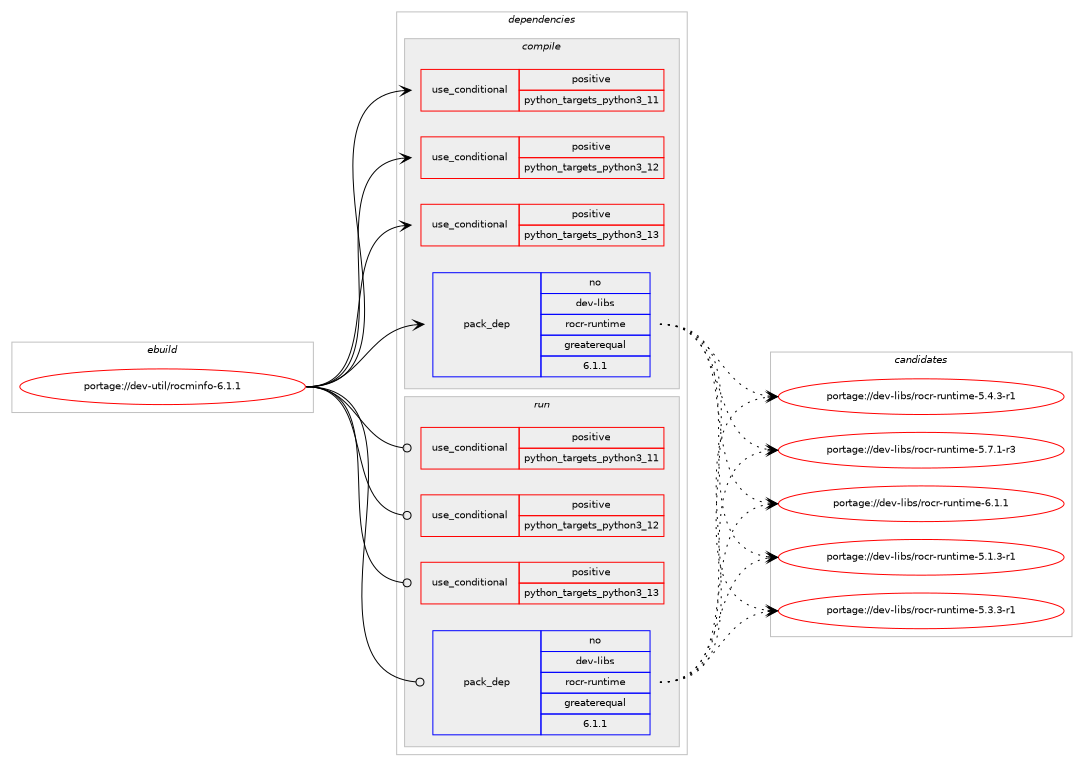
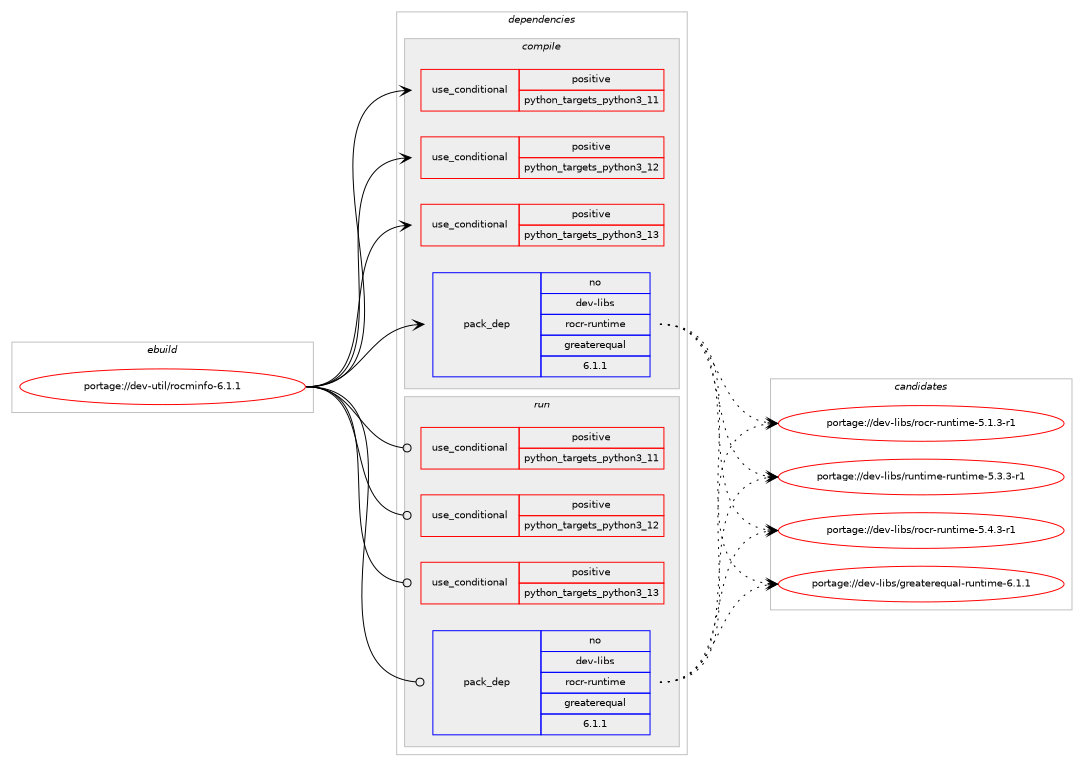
node "portage://dev-libs/rocr-runtime-5.7.1-r3": removed
node "portage://dev-libs/rocr-runtime-6.1.1": label "portage://dev-libs/rocr-runtime-6.1.1" -> "portage://dev-libs/greaterequal-runtime-6.1.1"
node "portage://dev-libs/rocr-runtime-5.3.3-r1": label "portage://dev-libs/rocr-runtime-5.3.3-r1" -> "portage://dev-libs/runtime-runtime-5.3.3-r1"
